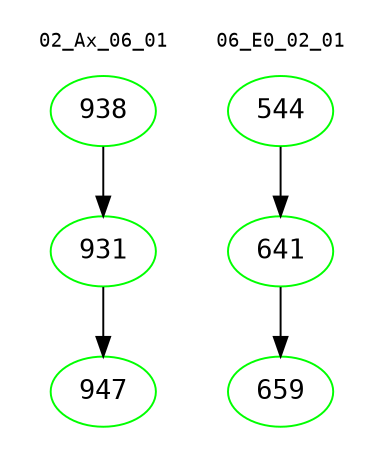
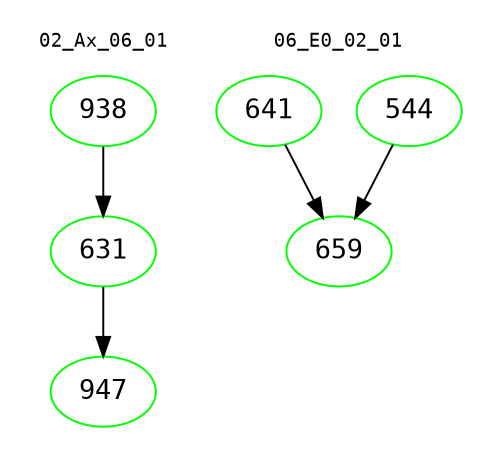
edge "544" -> "641": now "544" -> "659"
node "931": label "931" -> "631"
